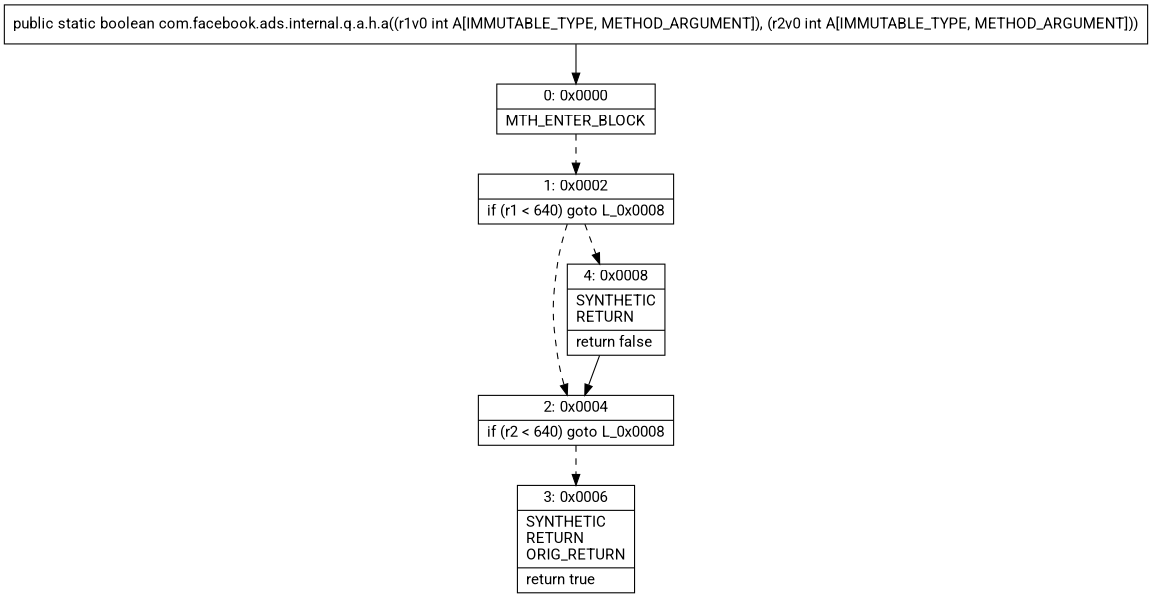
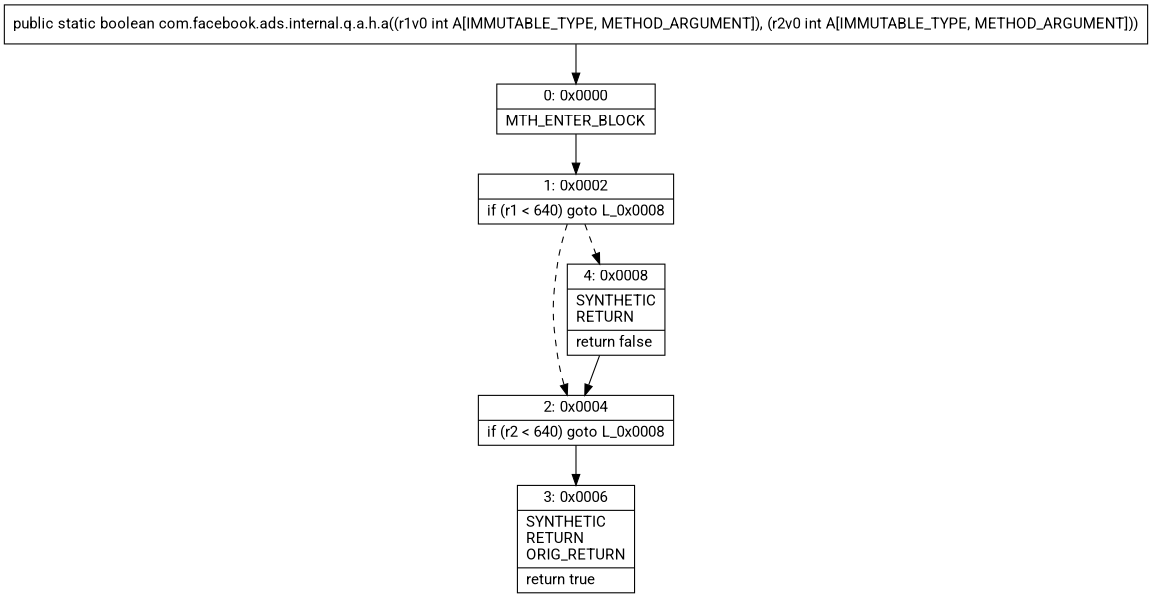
edge "0: 0x0000" -> "1: 0x0002": style dashed -> solid
edge "2: 0x0004" -> "3: 0x0006": style dashed -> solid
